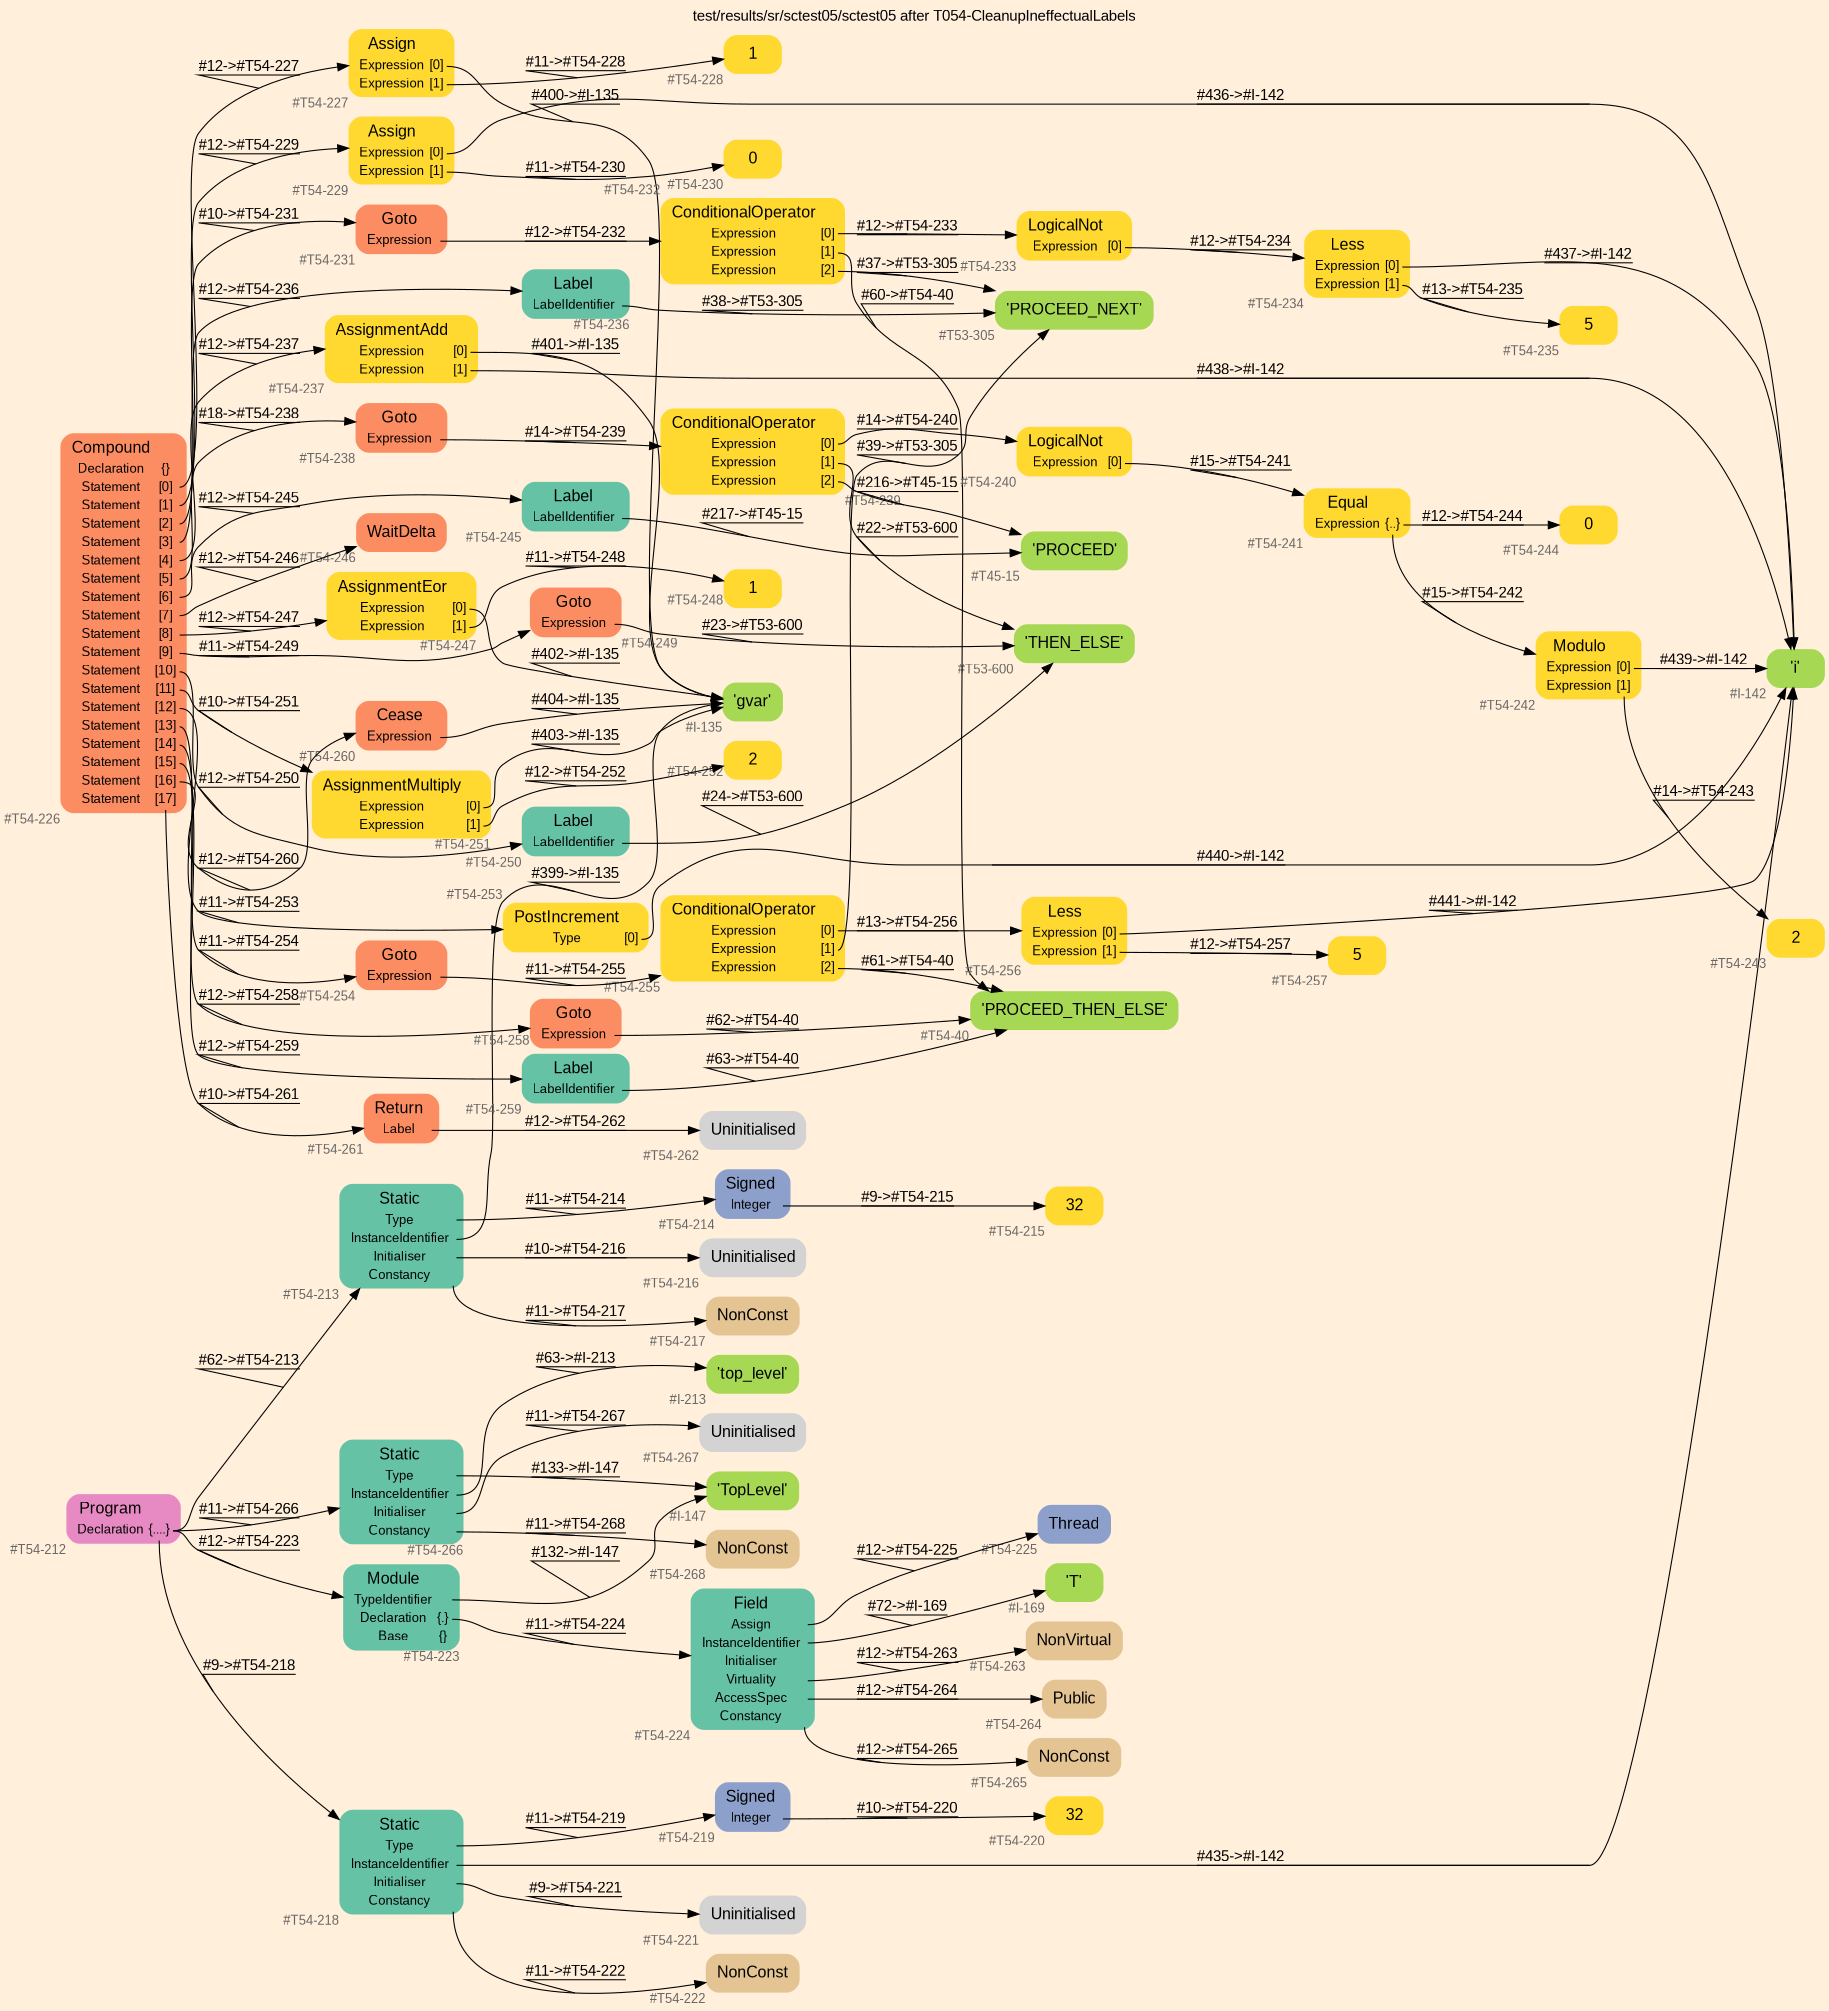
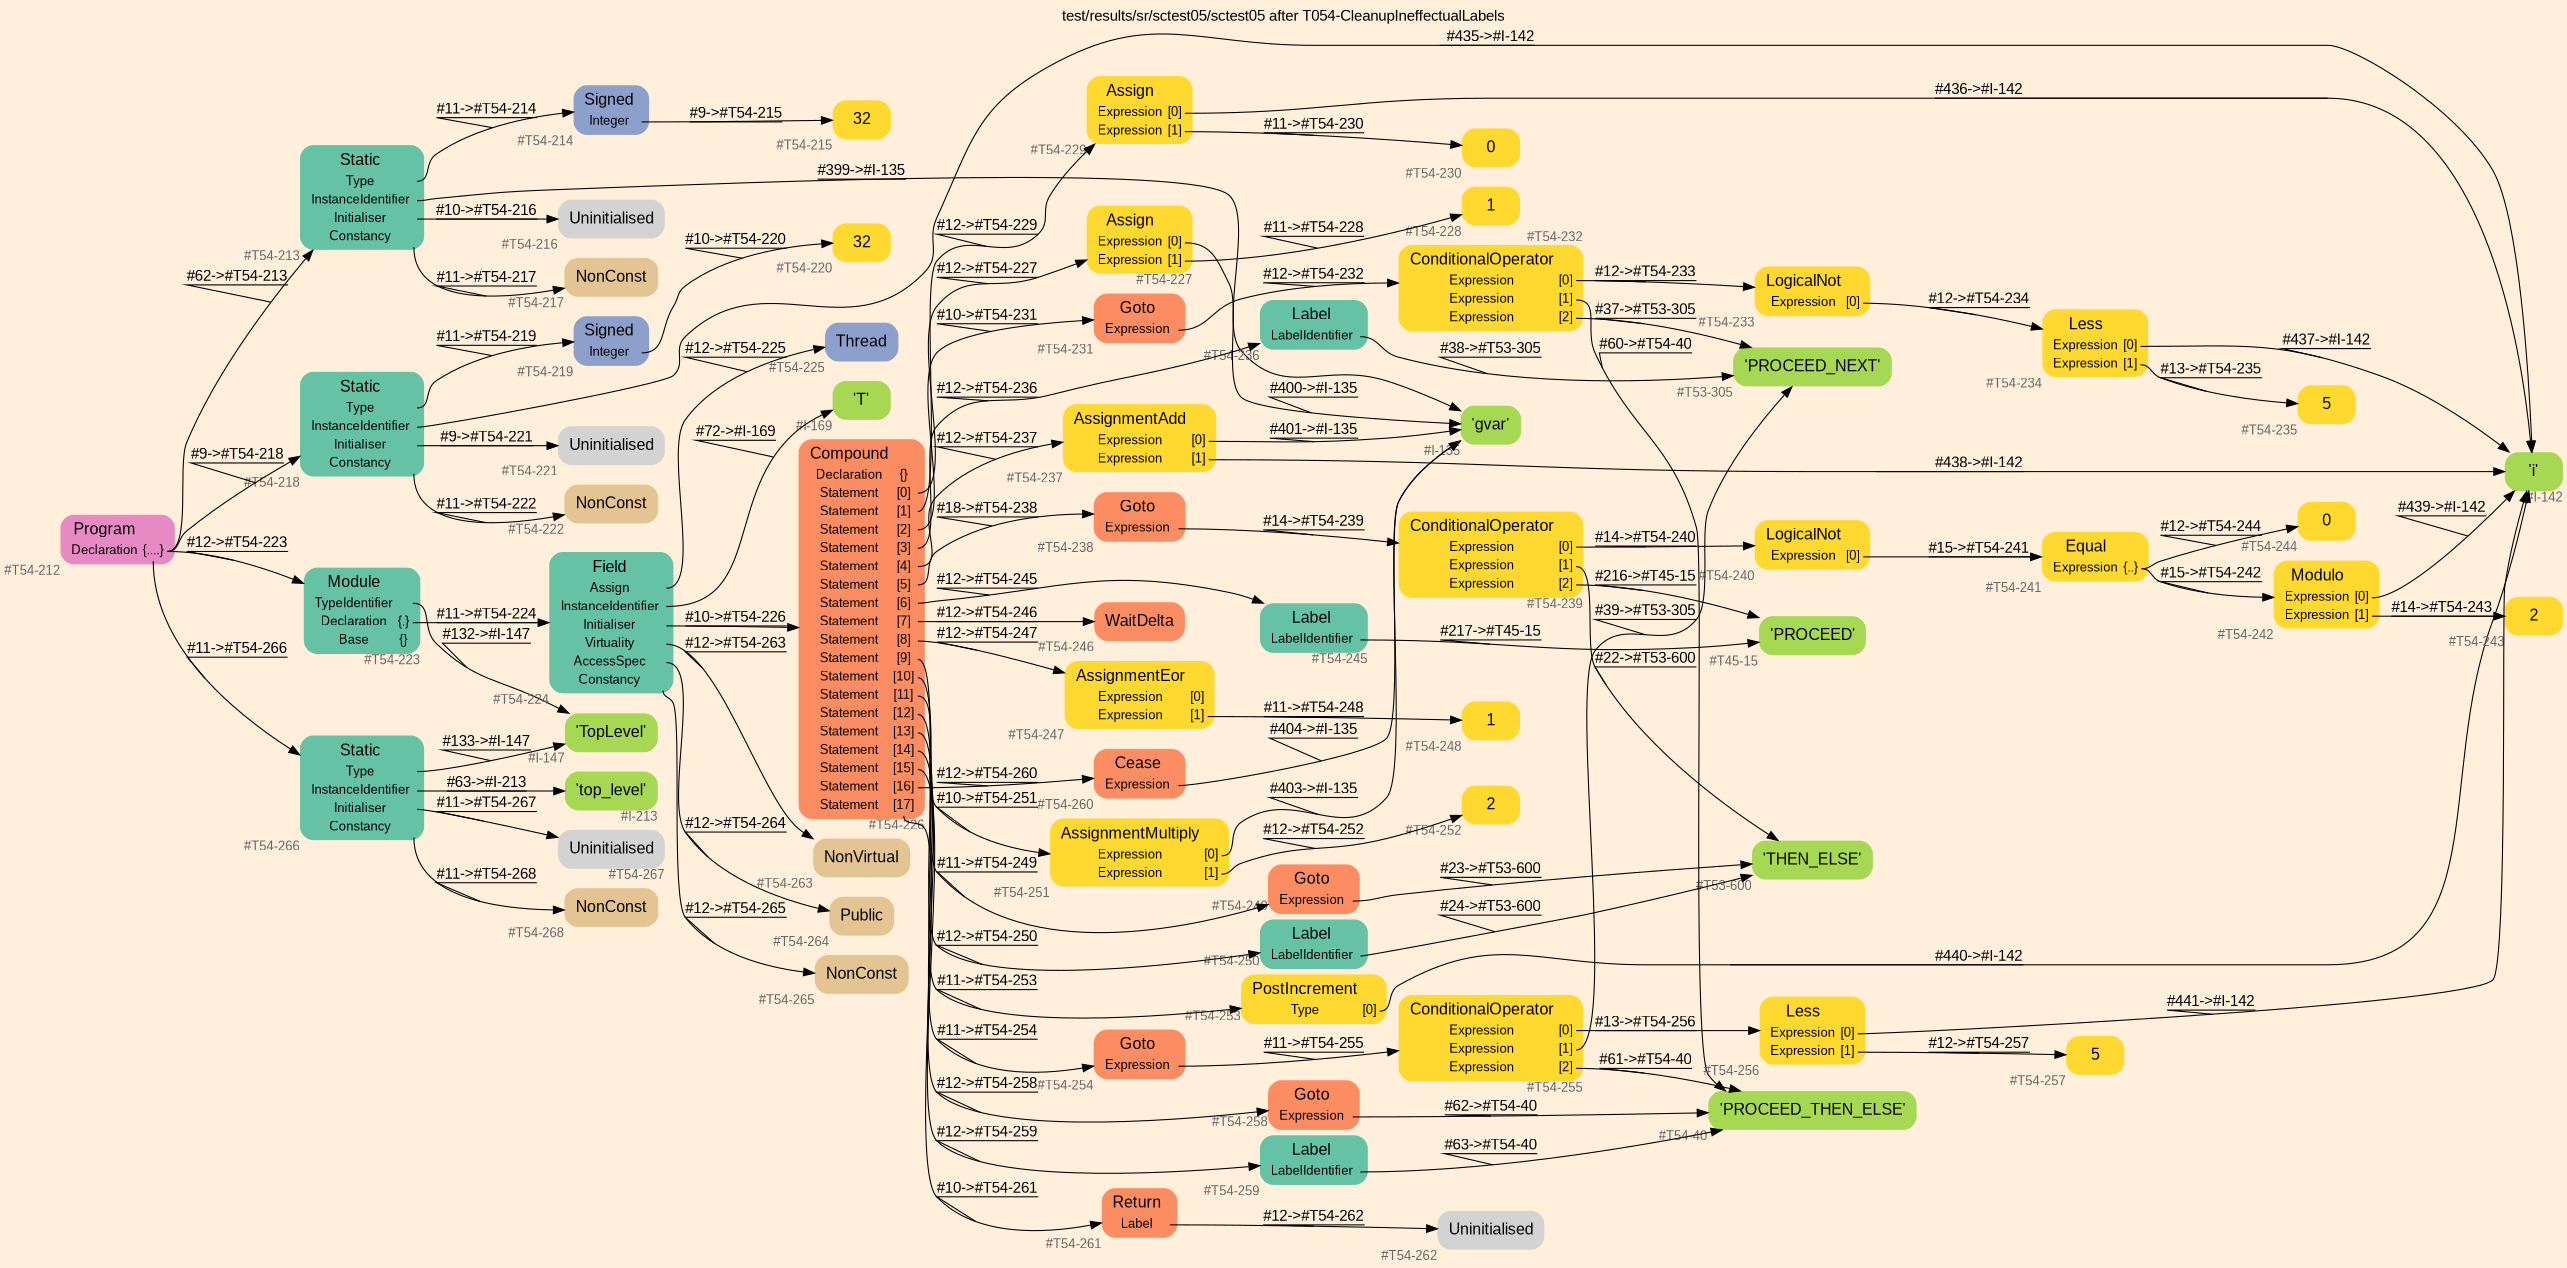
edge "Field" -> "Compound": added, label "#10->#T54-226"
edge "AssignmentEor" -> "'gvar'": removed, label "#402->#I-135"
